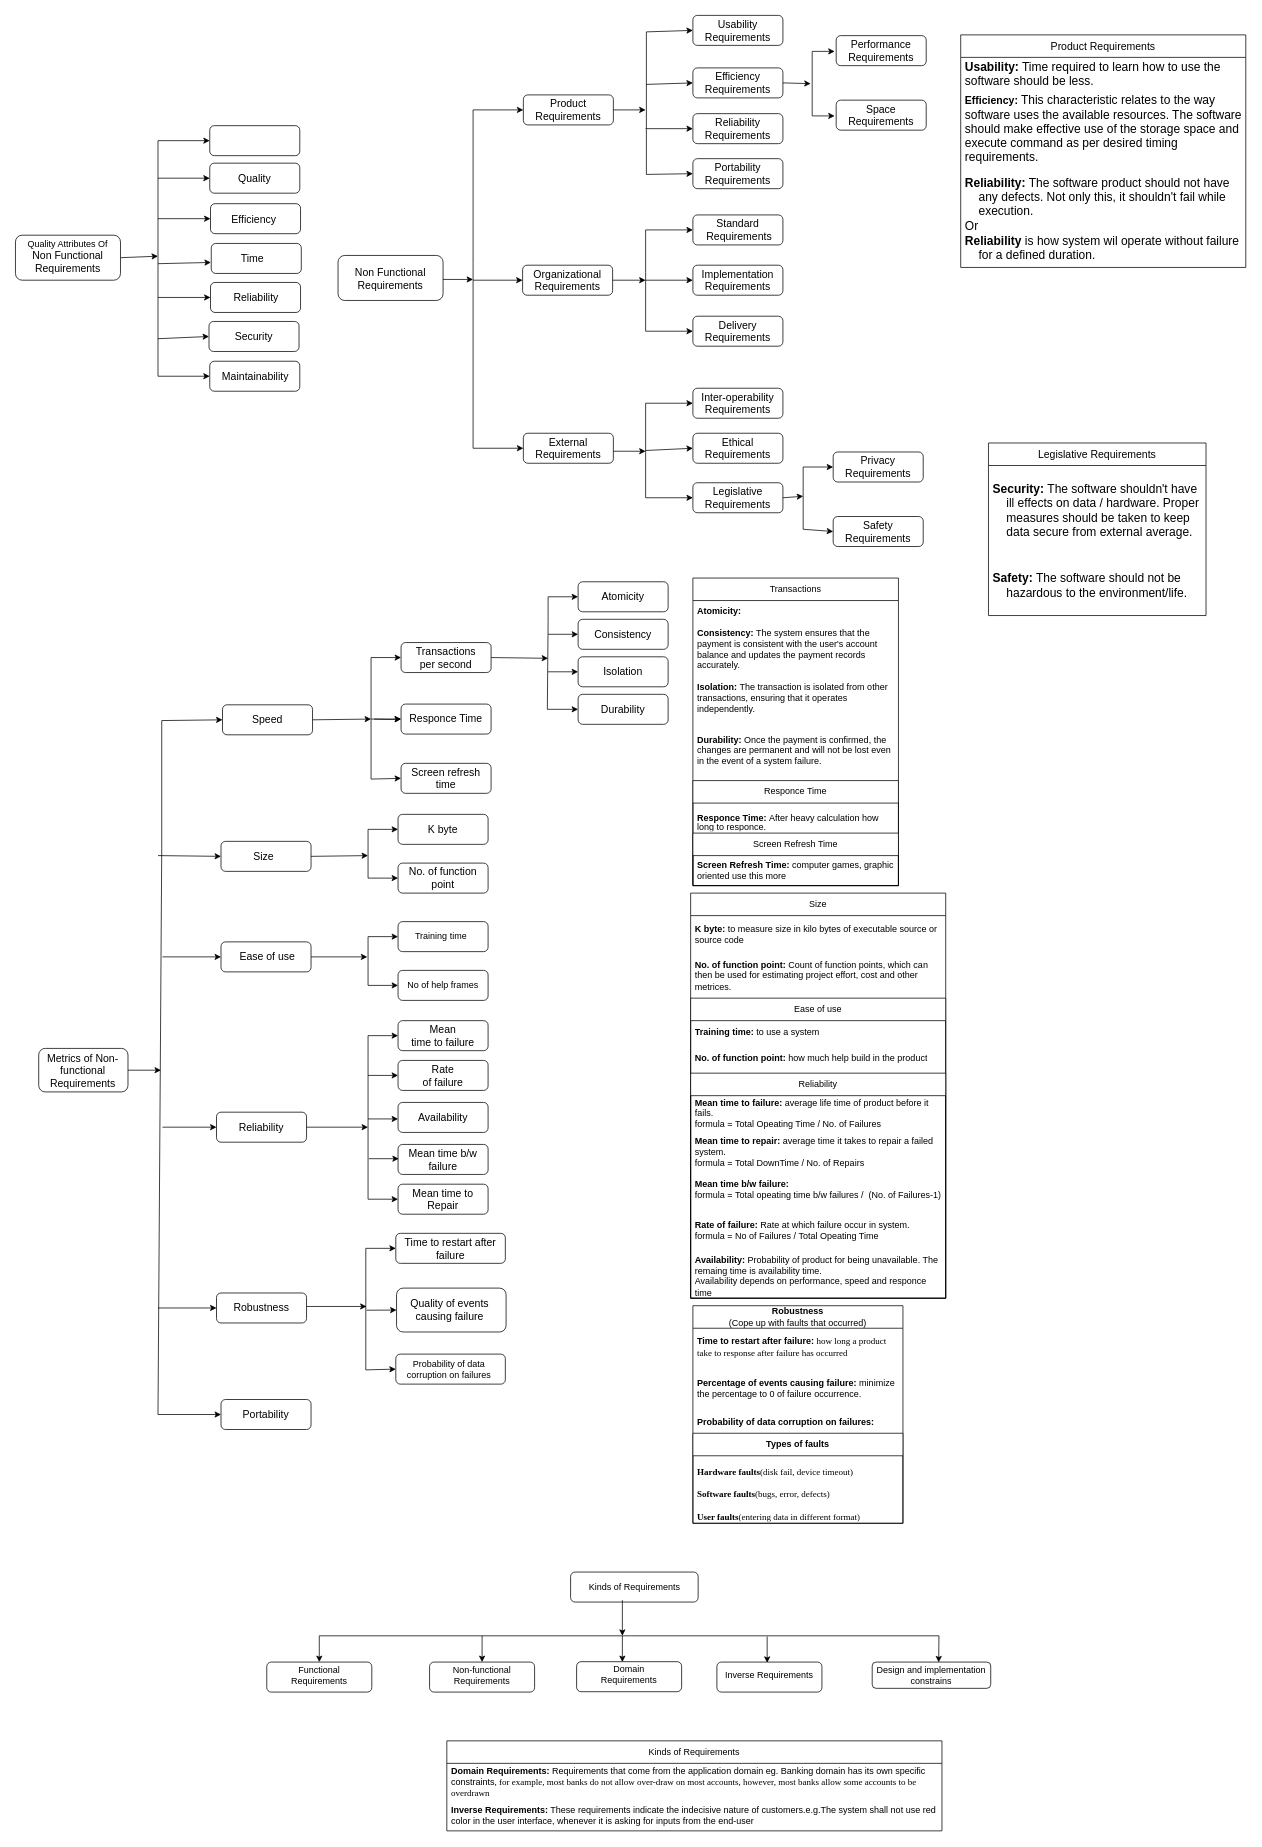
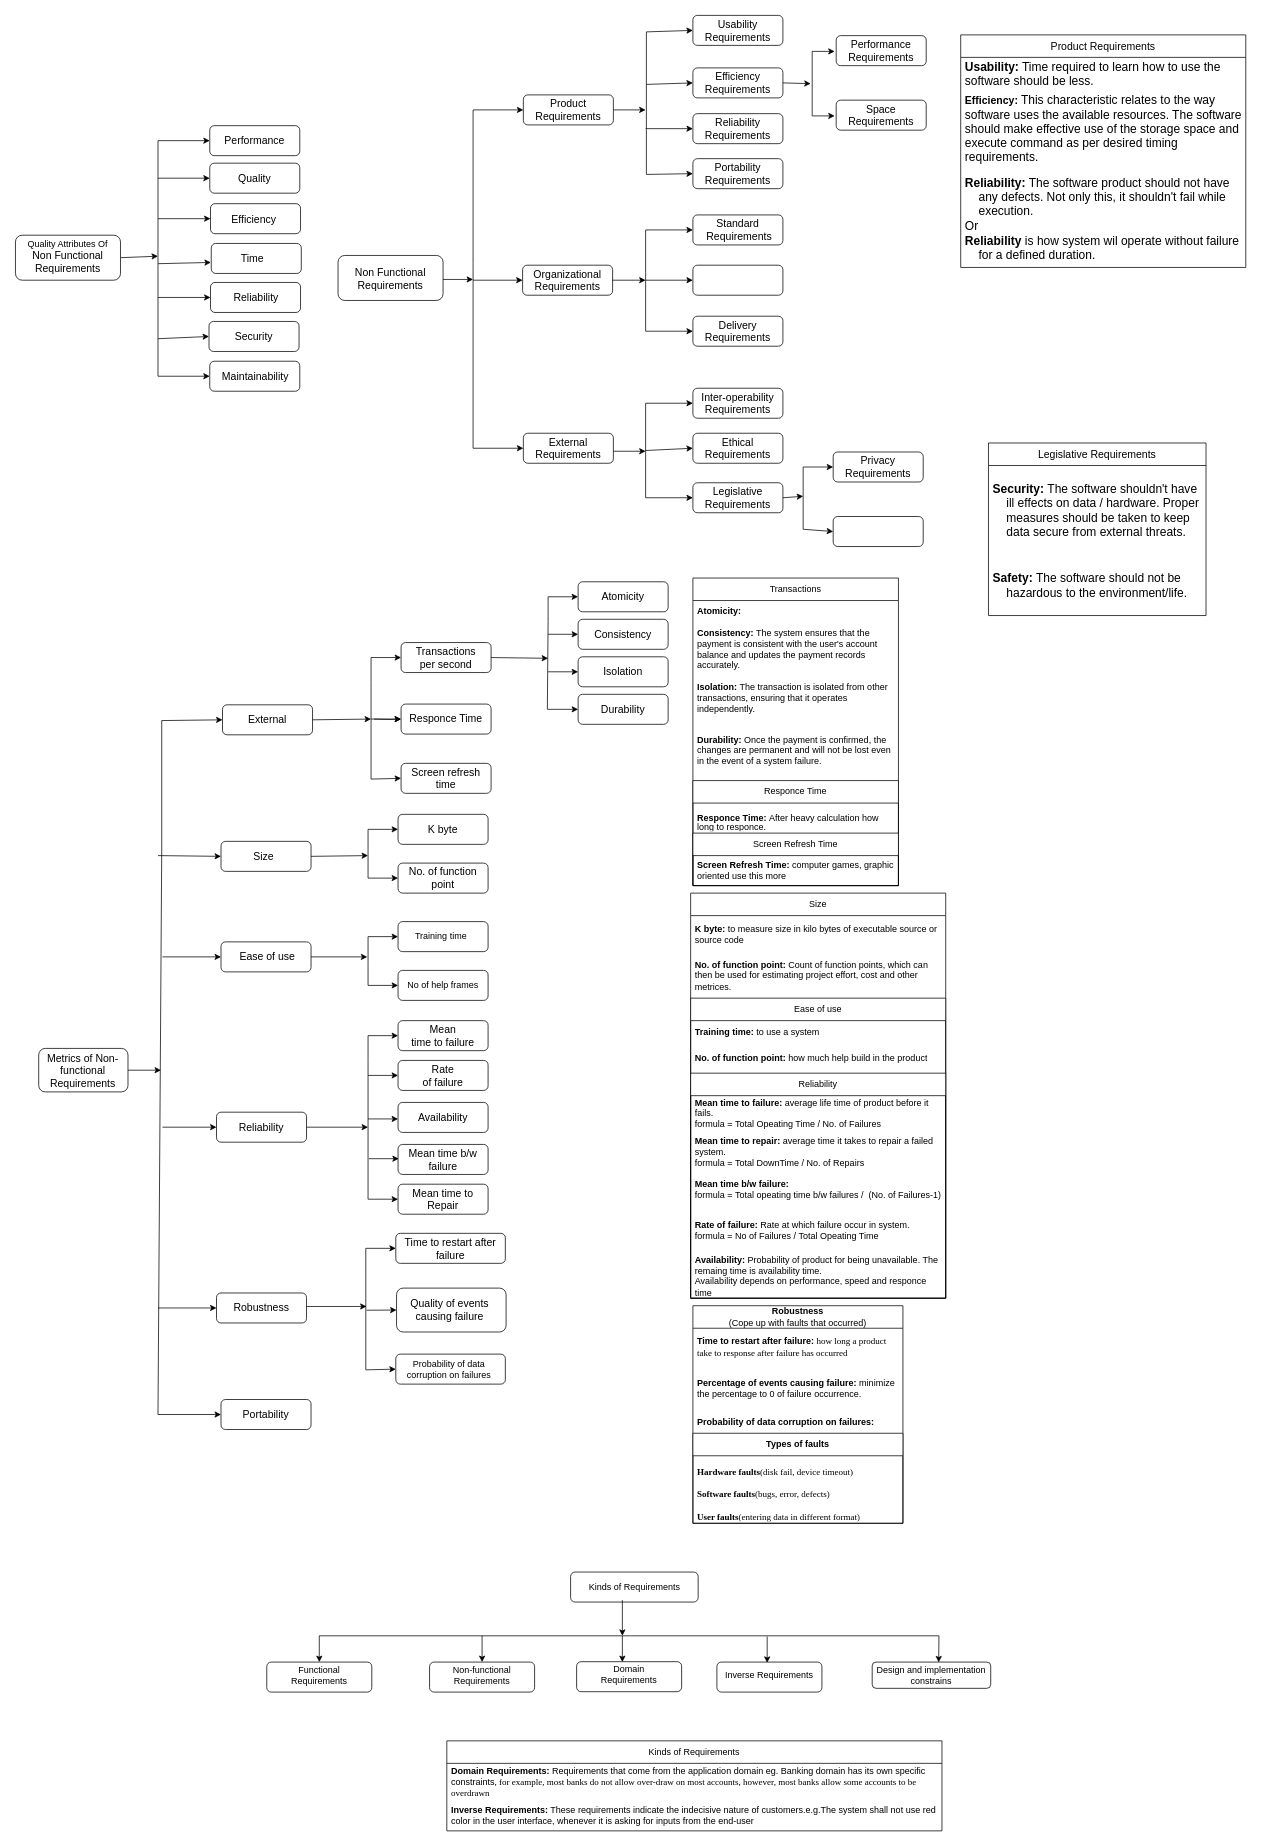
node "Performance": added
node "Implementation Requirements": removed
node "Security: The software shouldn't have ill effects on data / hardware. Proper measures should be taken to keep data secure from external average.": label "Security: The software shouldn't have ill effects on data / hardware. Proper measures should be taken to keep data secure from external average." -> "Security: The software shouldn't have ill effects on data / hardware. Proper measures should be taken to keep data secure from external threats."
node "Safety Requirements": removed
node "Speed": label "Speed" -> "External"
